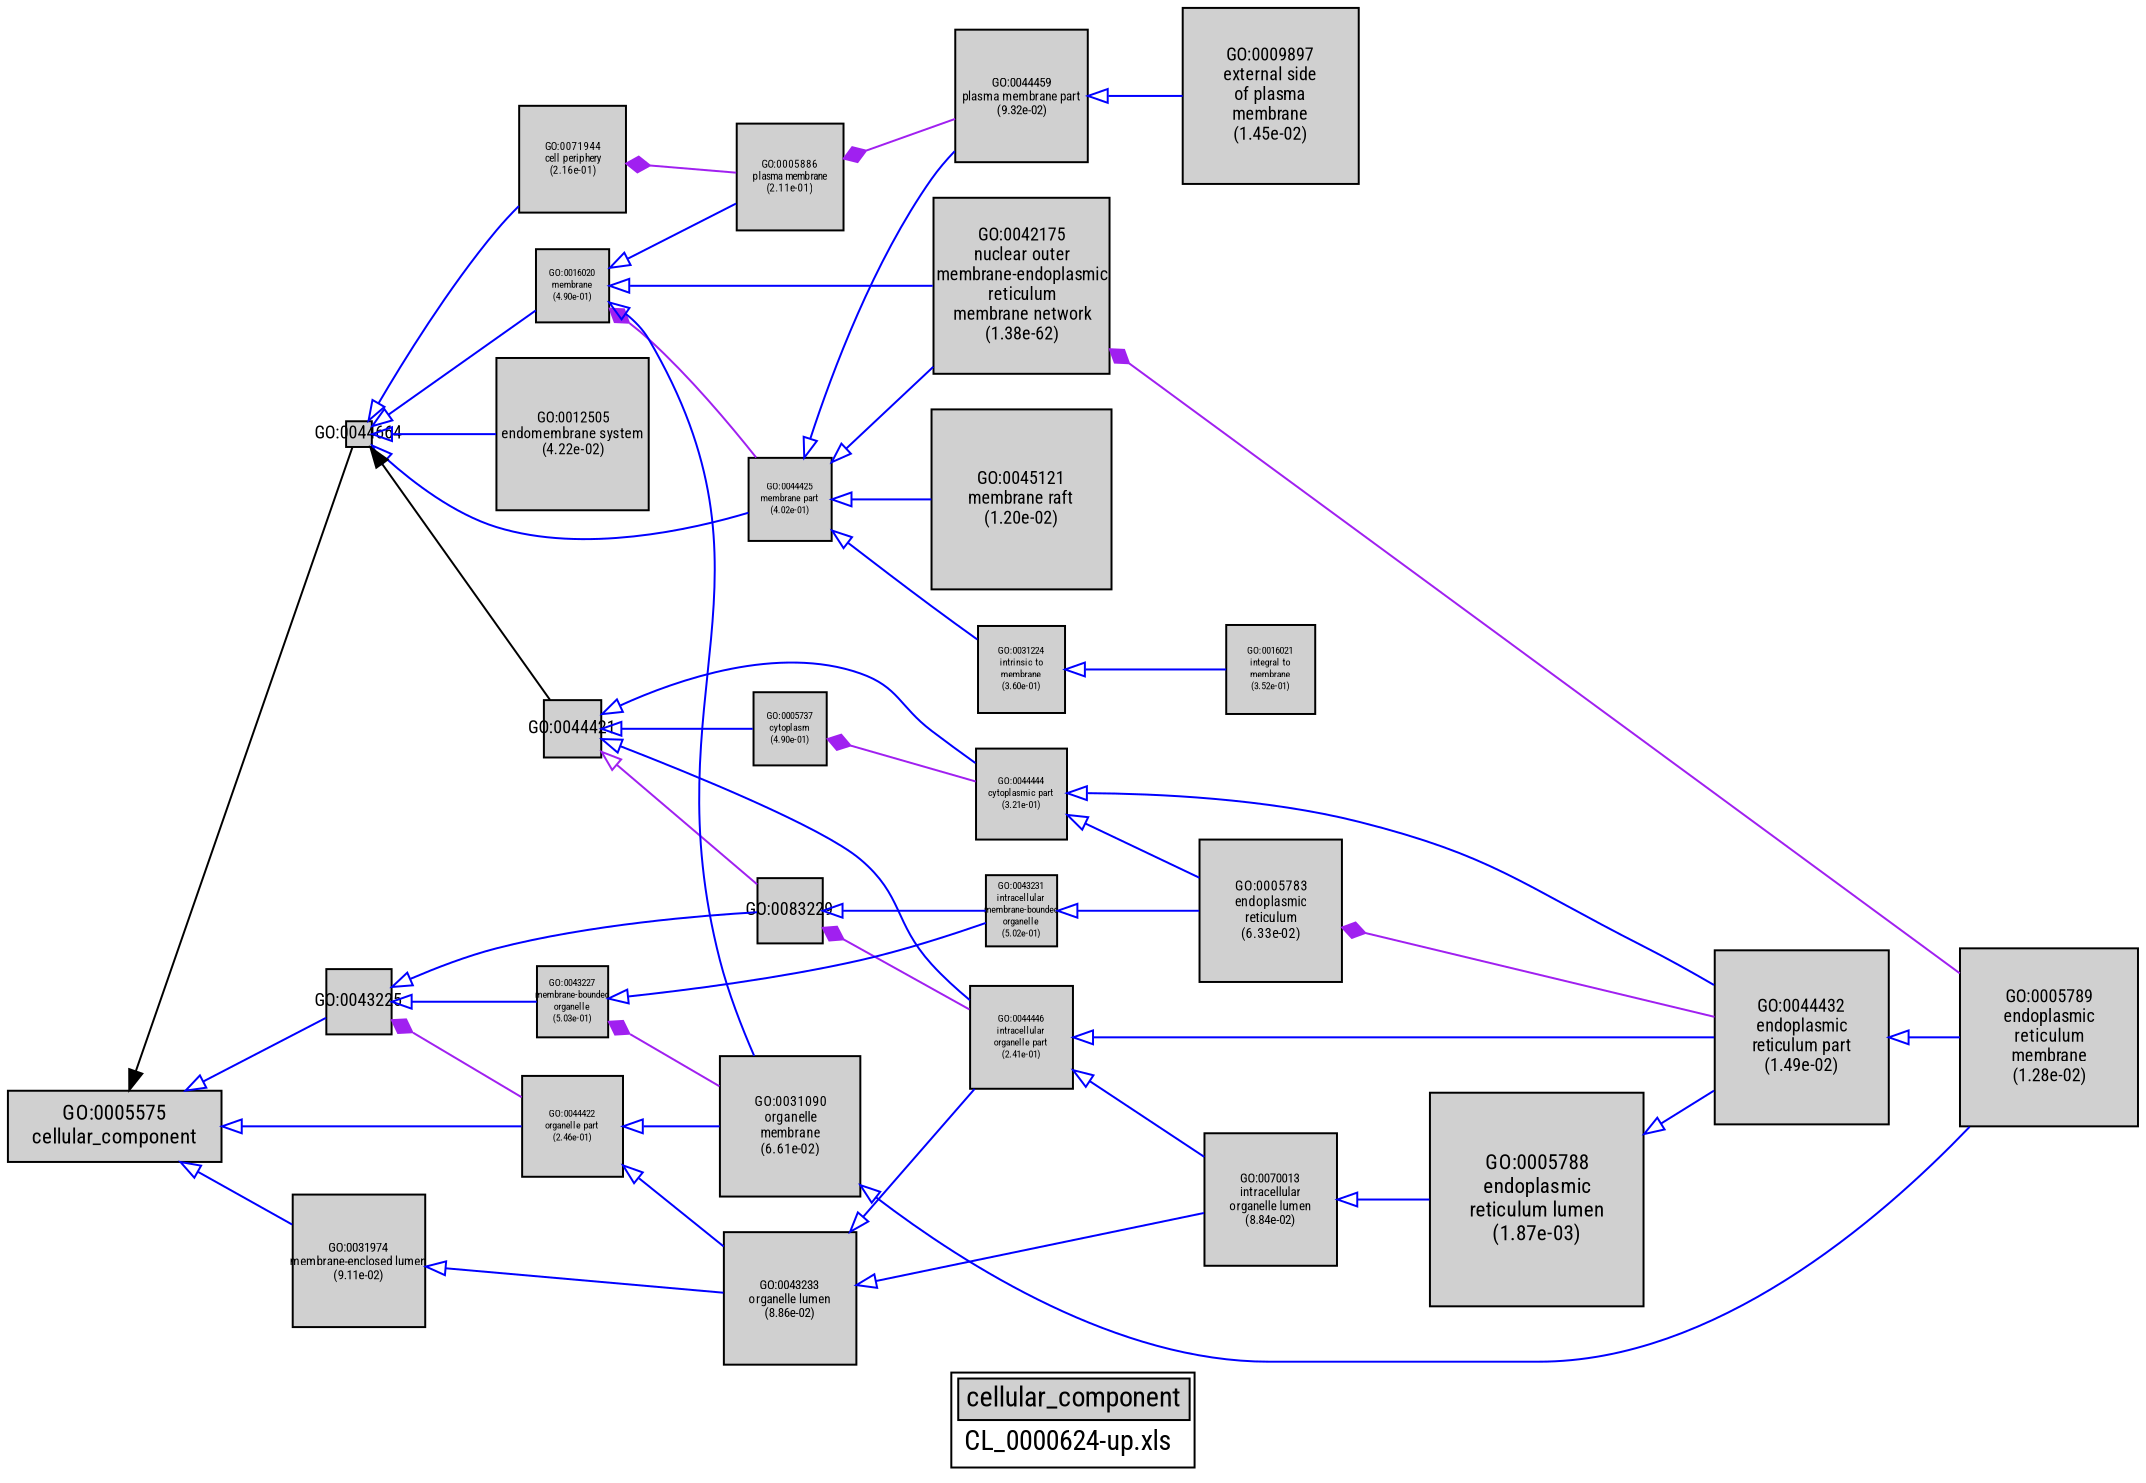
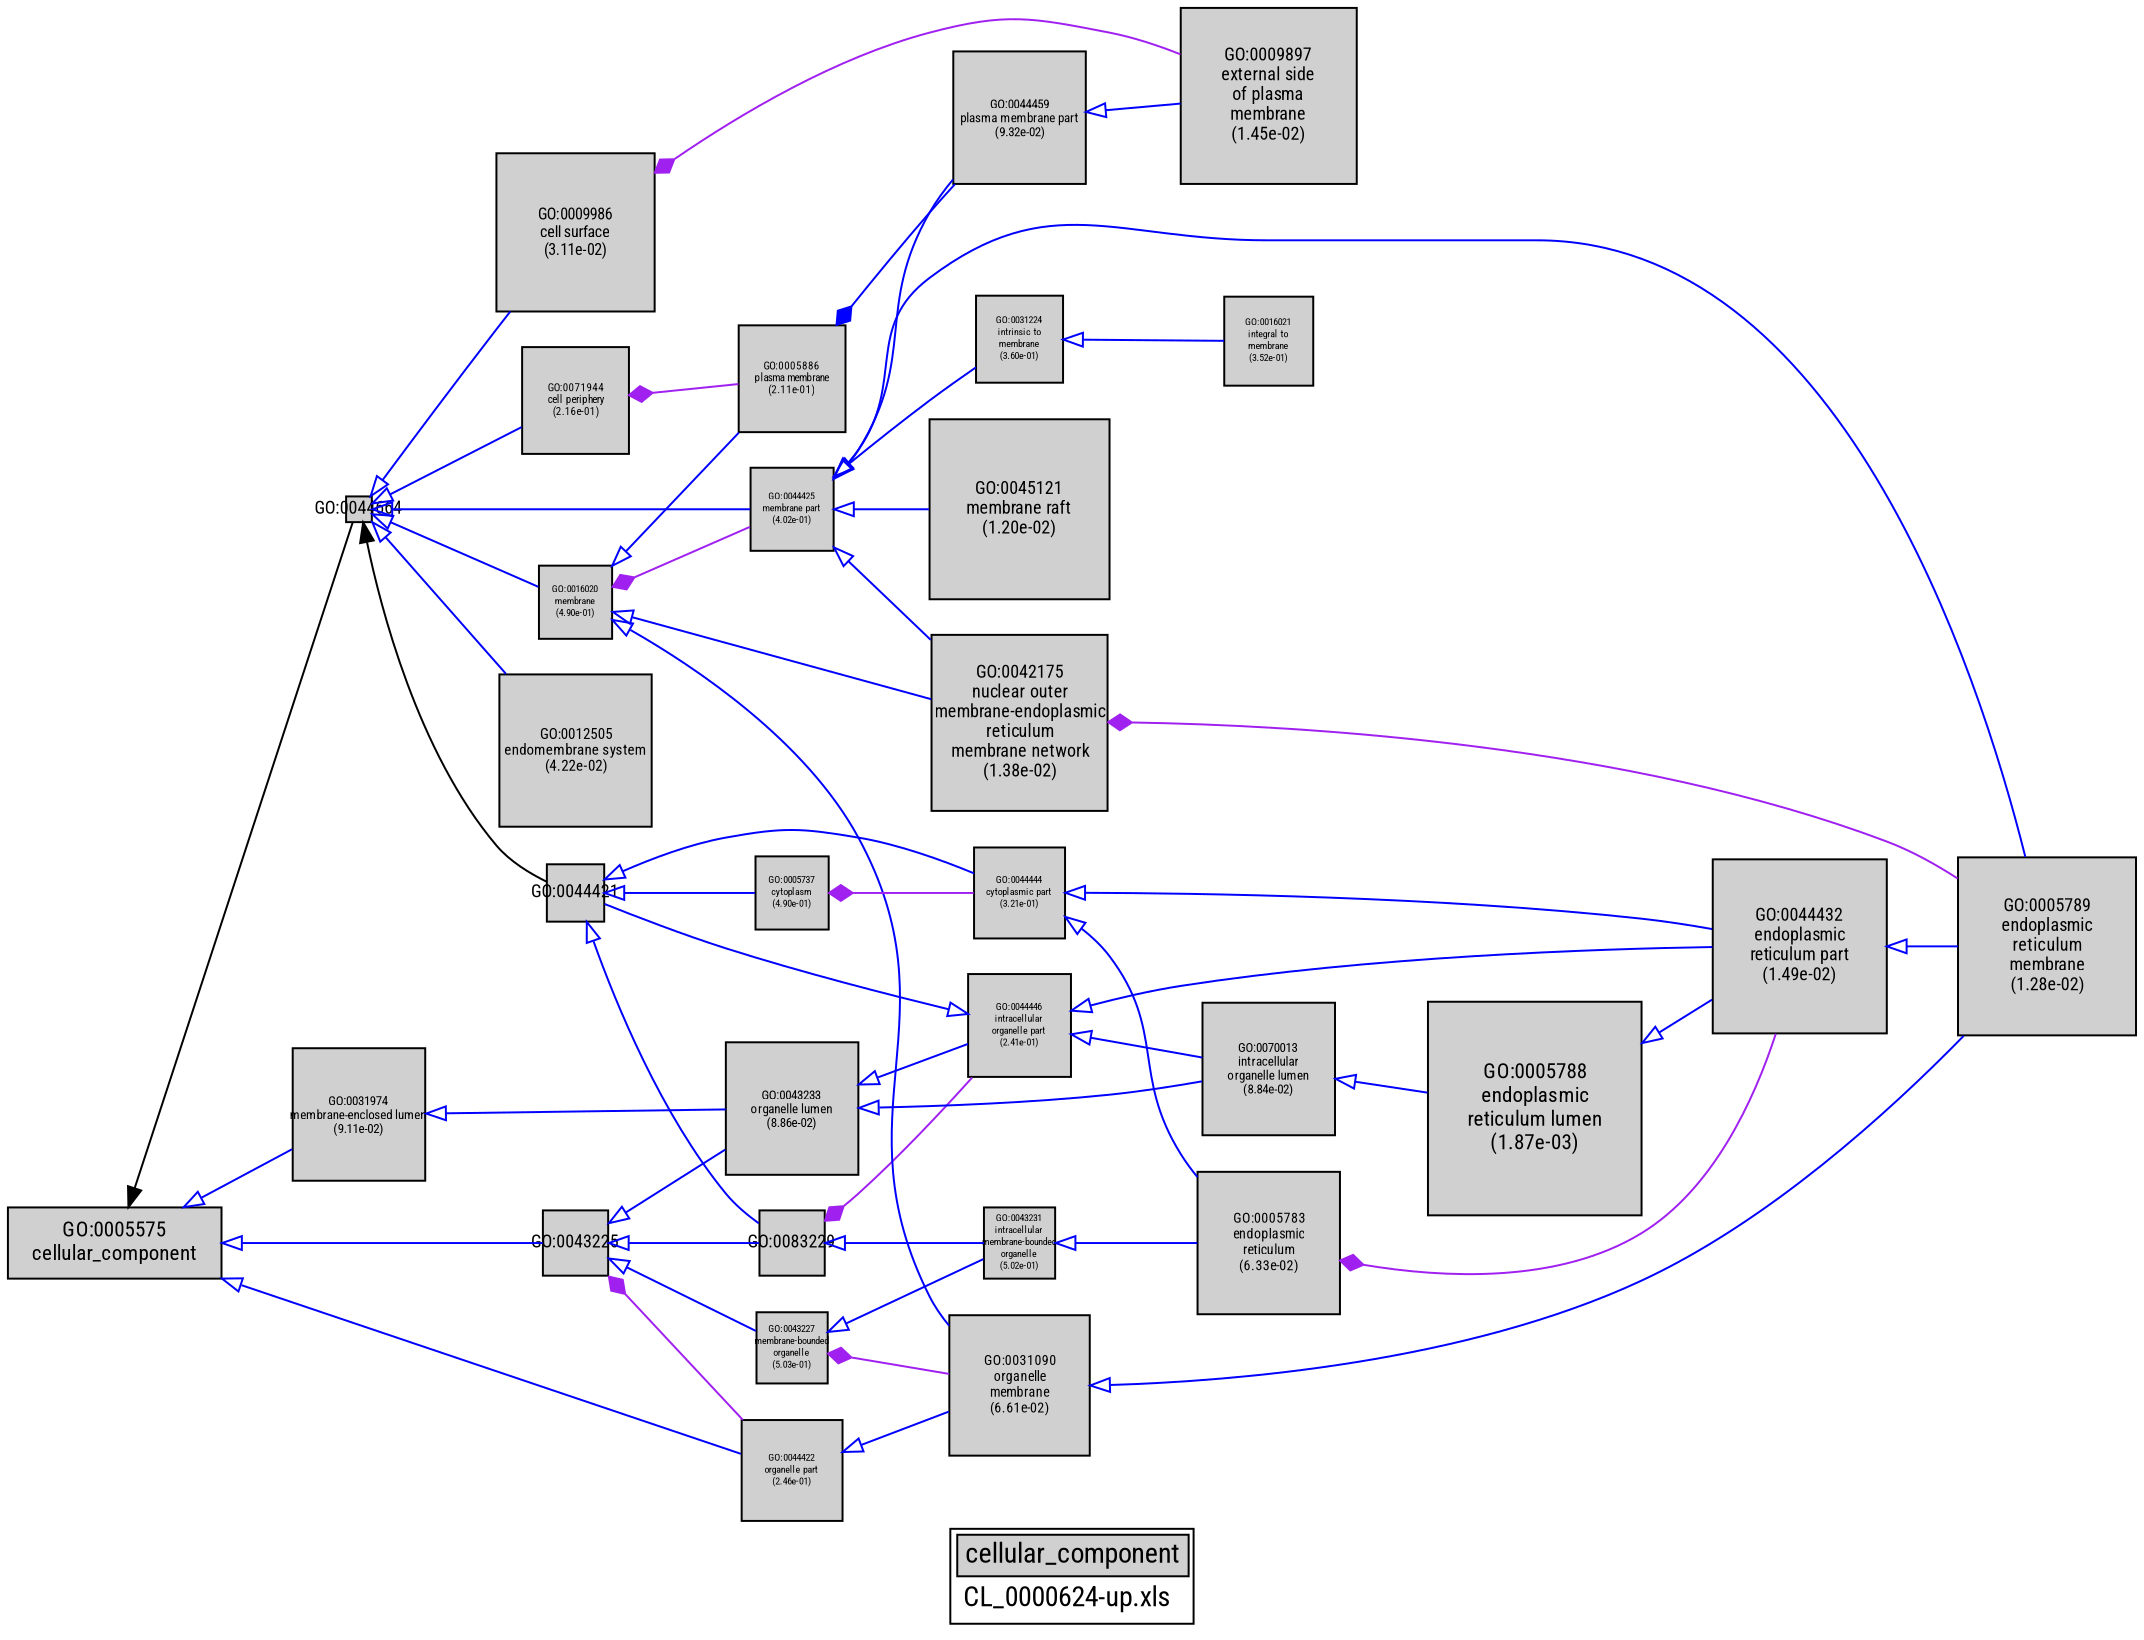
edge "GO:0044459" -> "GO:0005886": color purple -> blue
node "GO:0009986": added
edge "GO:0005789" -> "GO:0044425": added
node "GO:0042175": text "(1.38e-62)" -> "(1.38e-02)"
edge "GO:0083229" -> "GO:0044421": color purple -> blue
edge "GO:0044446" -> "GO:0044421": reversed
edge "GO:0043233" -> "GO:0044422": now "GO:0043233" -> "GO:0043225"
